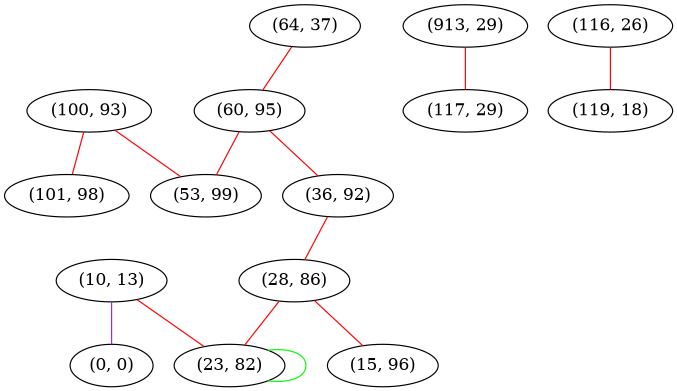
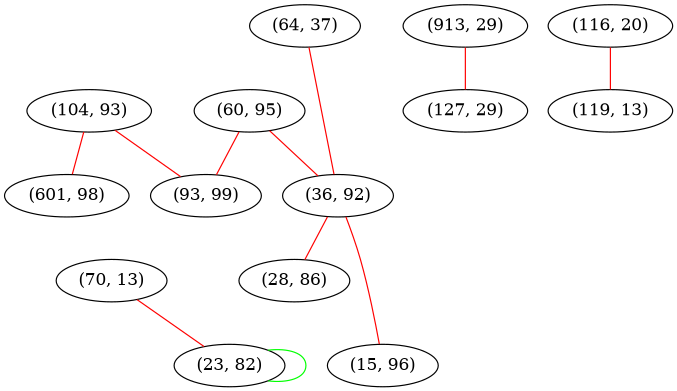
node "(116, 26)": label "(116, 26)" -> "(116, 20)"
edge "(64, 37)" -- "(60, 95)": now "(64, 37)" -- "(36, 92)"
node "(100, 93)": label "(100, 93)" -> "(104, 93)"
node "(117, 29)": label "(117, 29)" -> "(127, 29)"
node "(119, 18)": label "(119, 18)" -> "(119, 13)"
node "(101, 98)": label "(101, 98)" -> "(601, 98)"
node "(53, 99)": label "(53, 99)" -> "(93, 99)"
node "(10, 13)": label "(10, 13)" -> "(70, 13)"
edge "(28, 86)" -- "(23, 82)": removed
edge "(28, 86)" -- "(15, 96)": now "(36, 92)" -- "(15, 96)"
node "(0, 0)": removed
